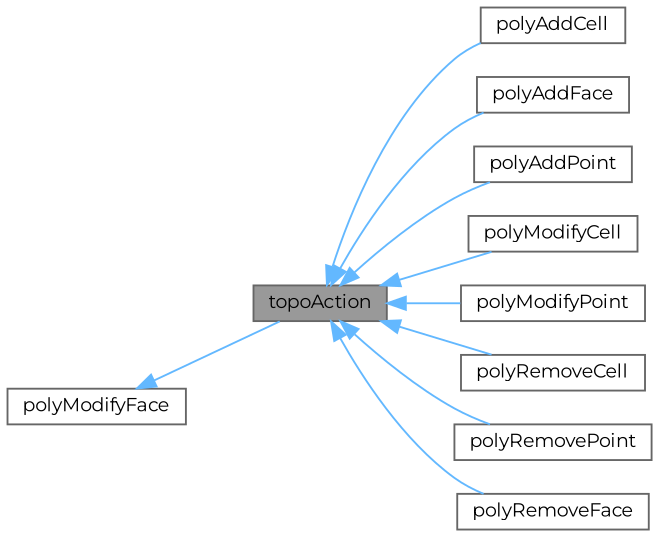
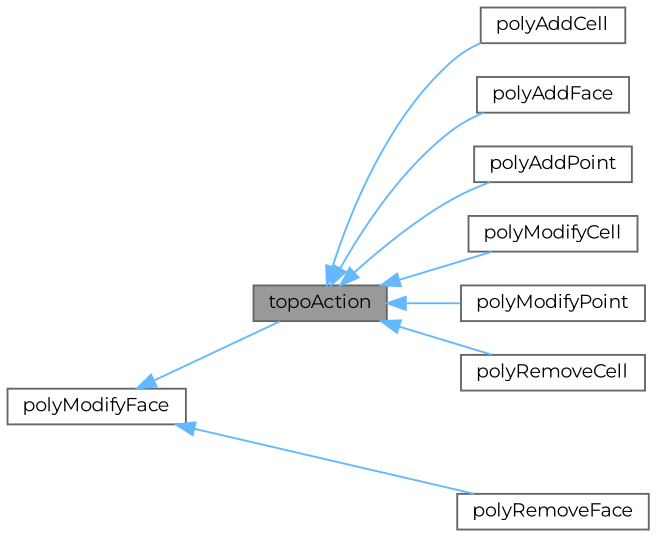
edge "polyRemoveFace" -> "topoAction": now "polyRemoveFace" -> "polyModifyFace"
node "polyRemovePoint": removed
